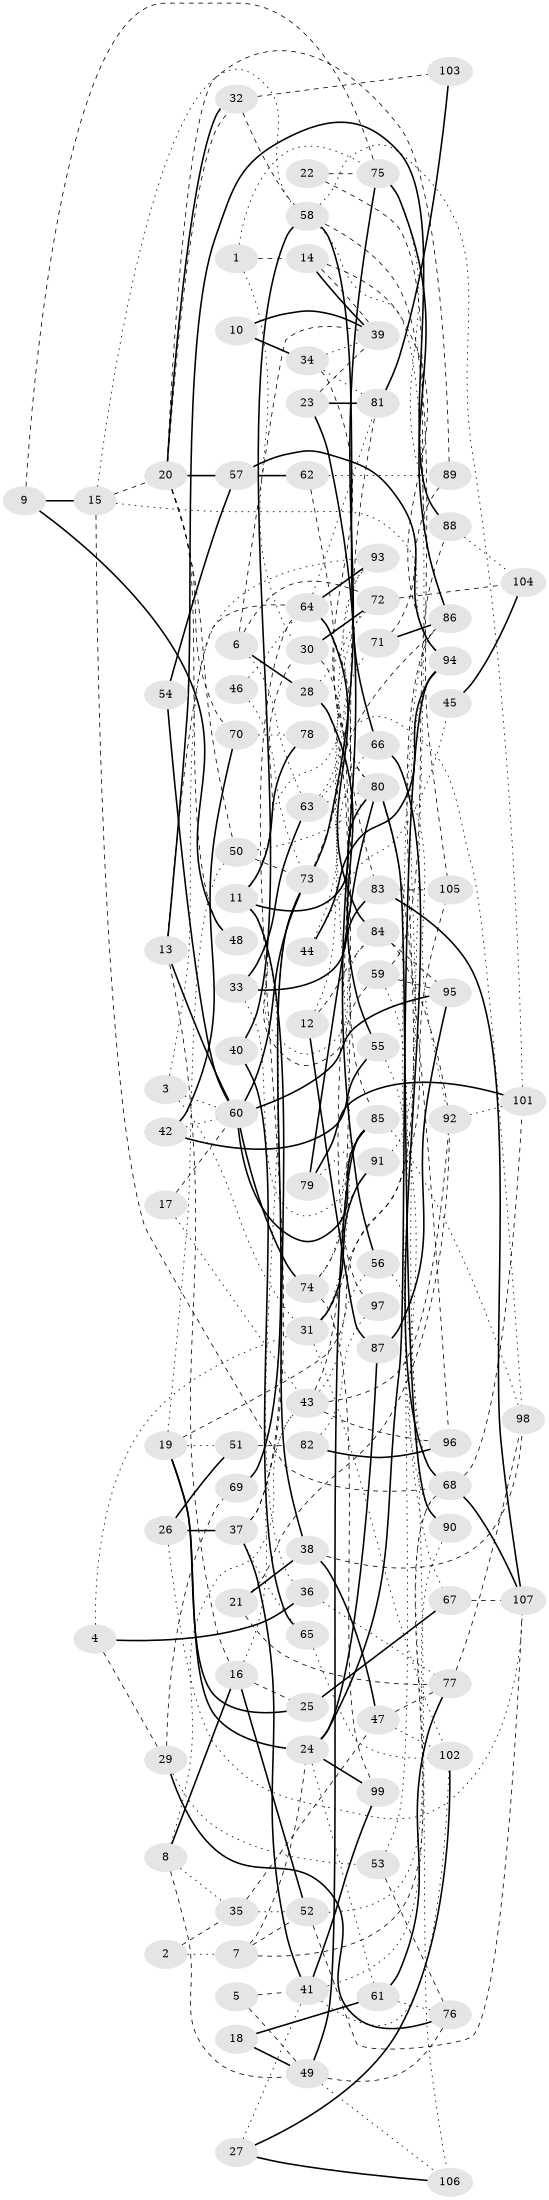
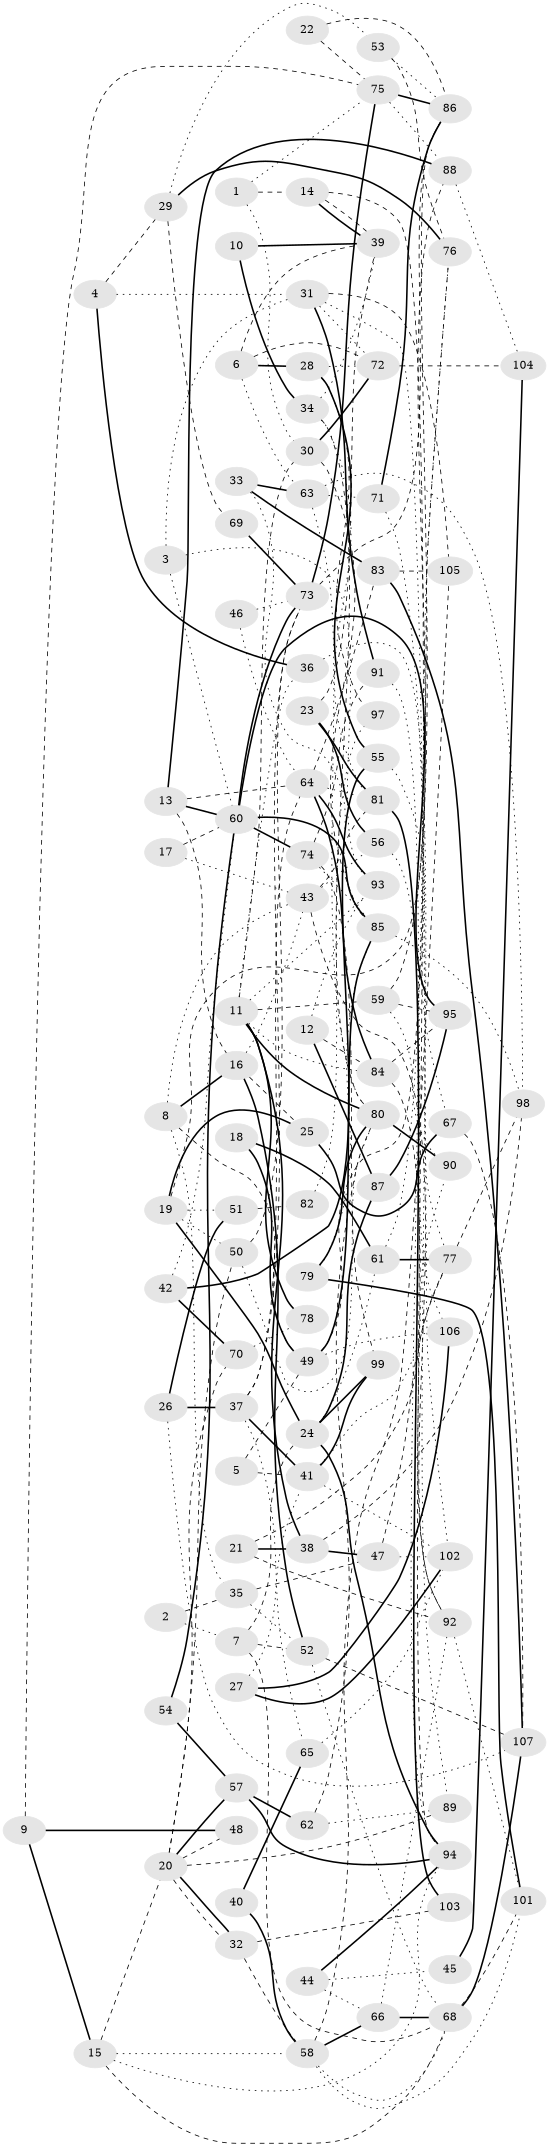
edge "89" -- "71": style dashed -> dotted
node "96": removed
